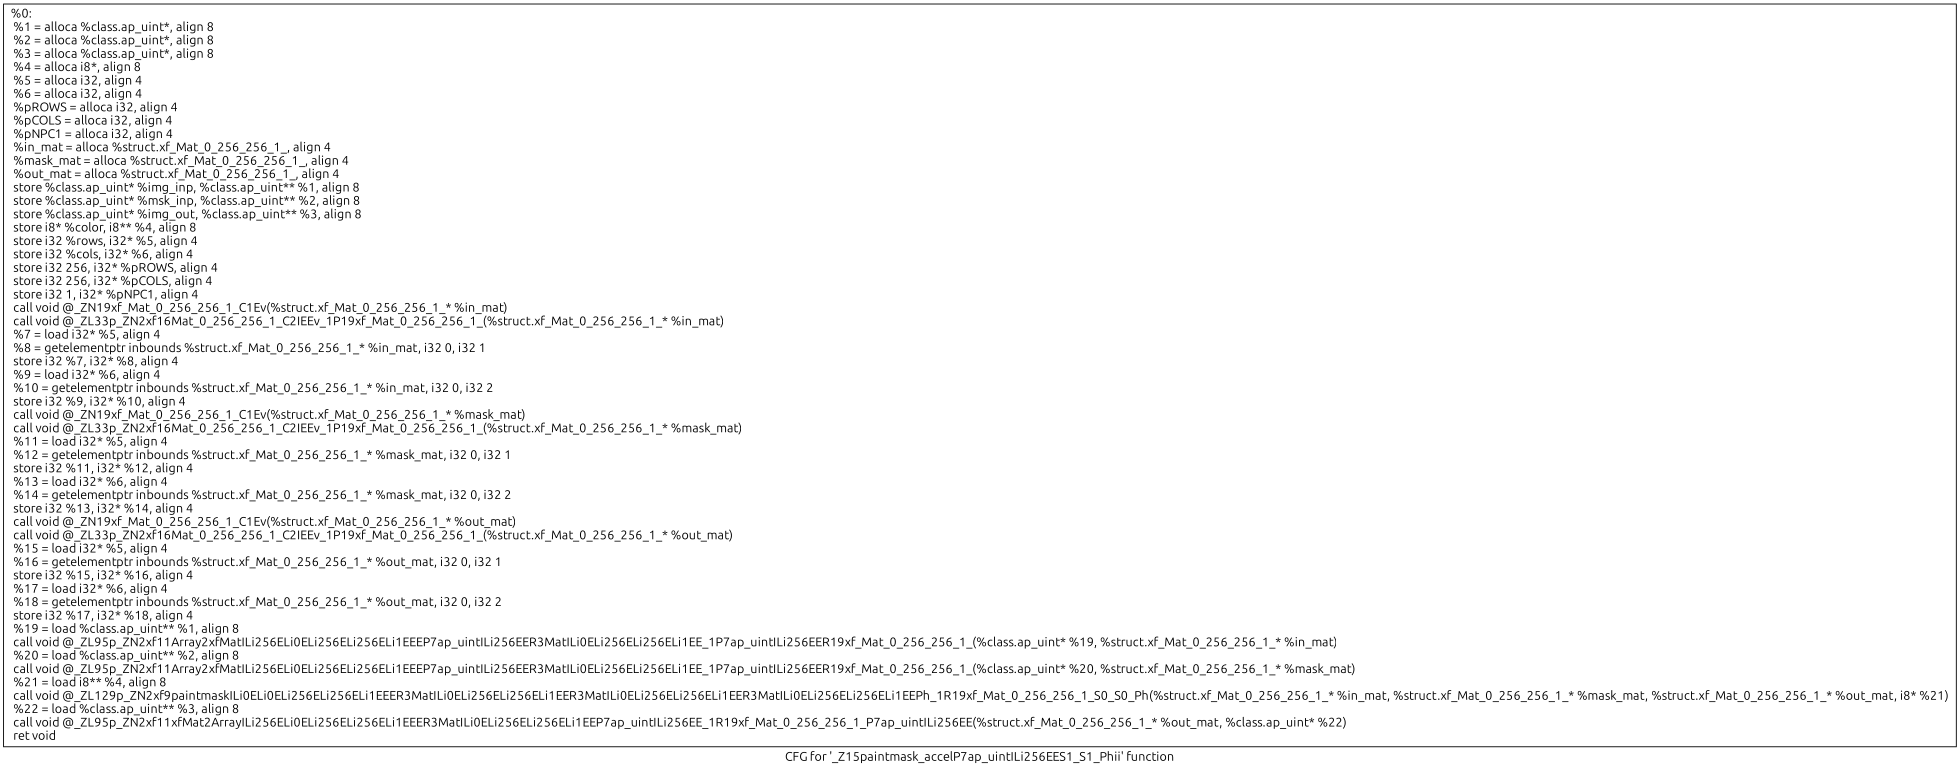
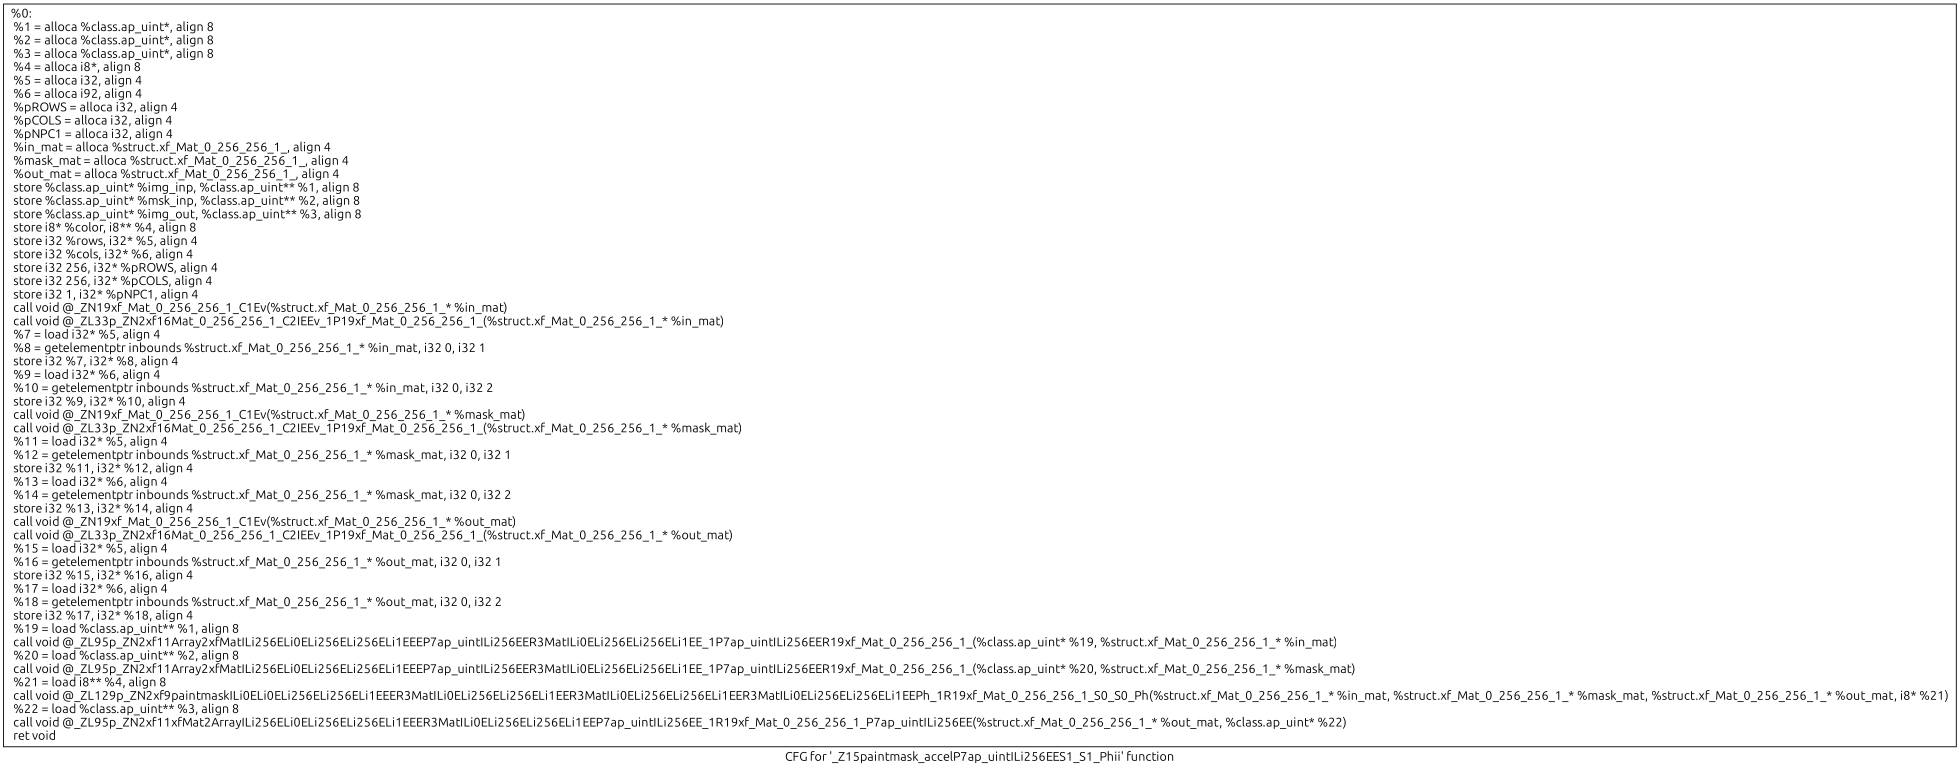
node "%0:": text "%6 = alloca i32, align 4" -> "%6 = alloca i92, align 4"
